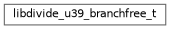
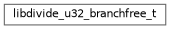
node "libdivide_u39_branchfree_t": label "libdivide_u39_branchfree_t" -> "libdivide_u32_branchfree_t"
